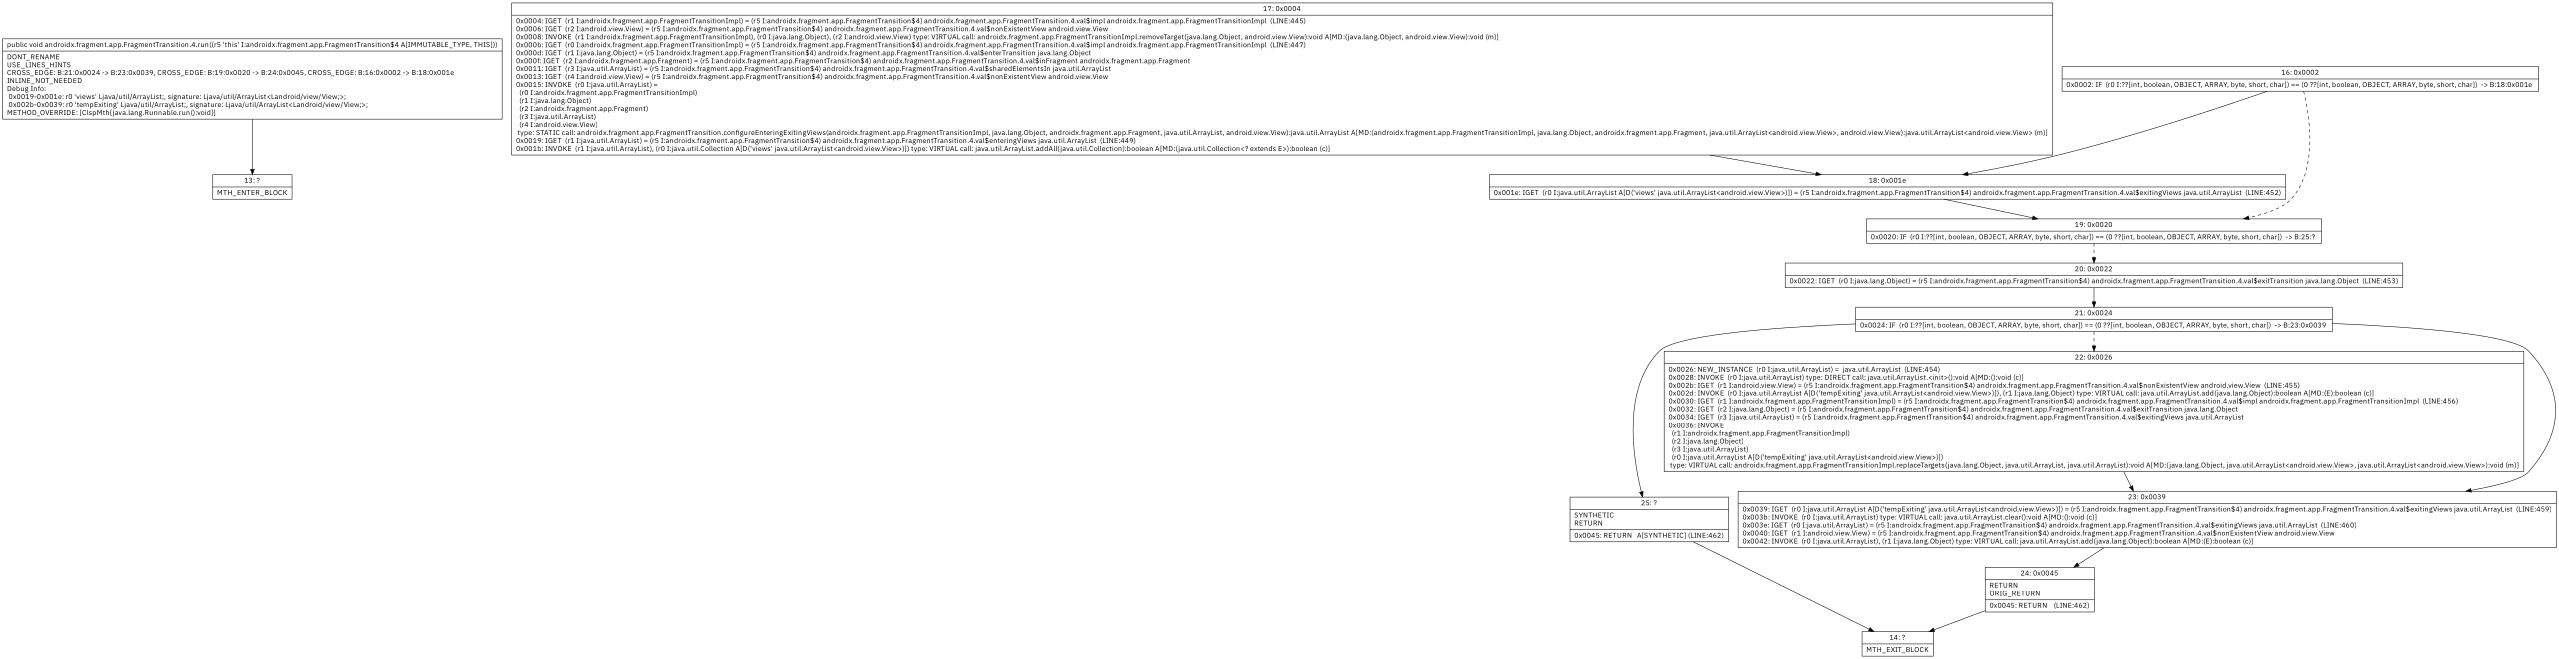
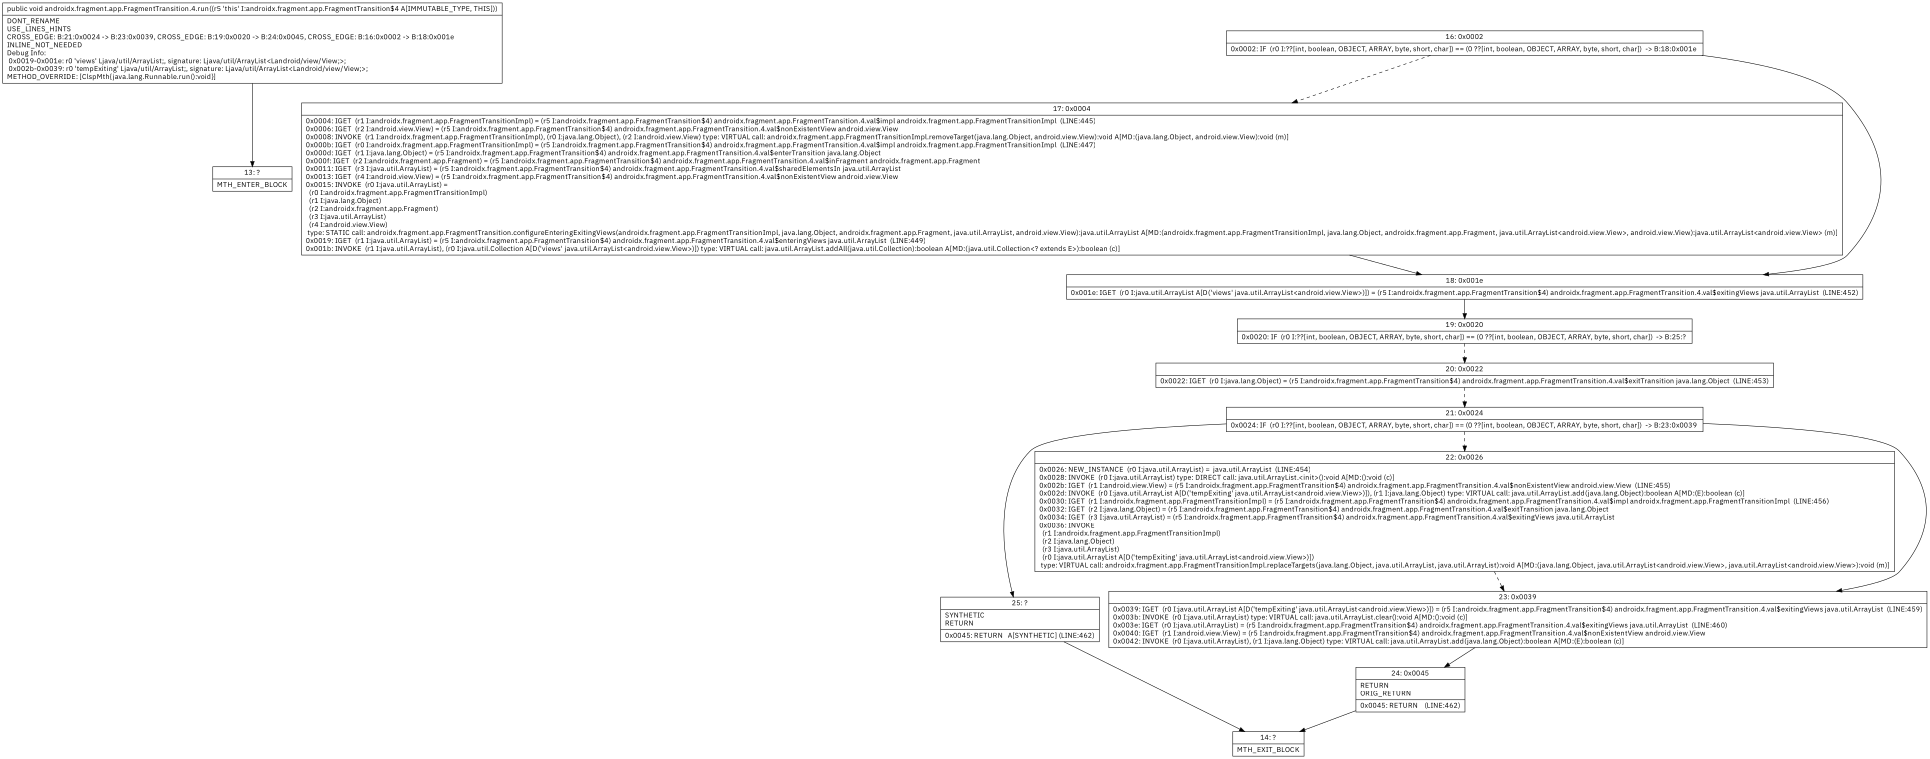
edge "16: 0x0002" -> "19: 0x0020": now "16: 0x0002" -> "17: 0x0004"
edge "20: 0x0022" -> "21: 0x0024": style solid -> dashed
edge "22: 0x0026" -> "23: 0x0039": style solid -> dashed
